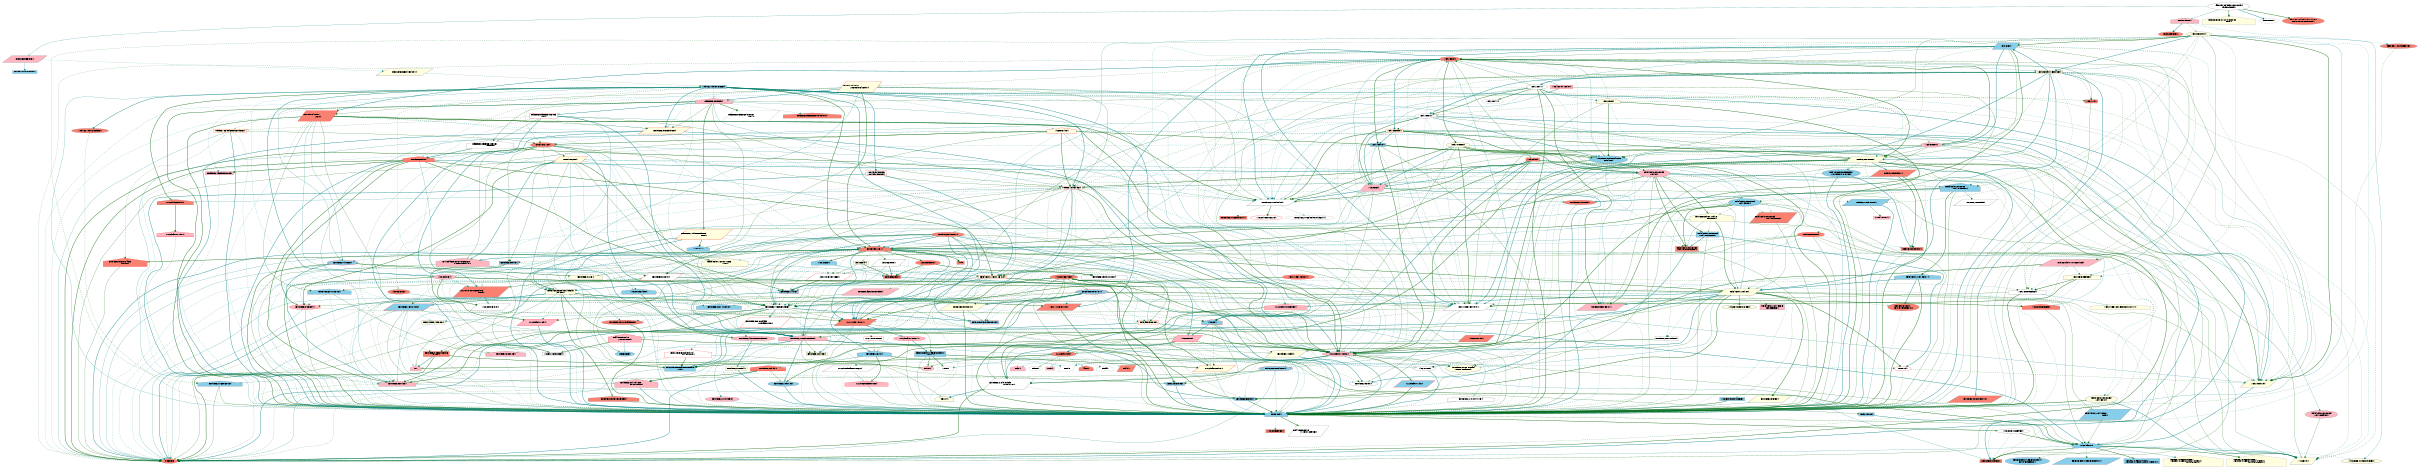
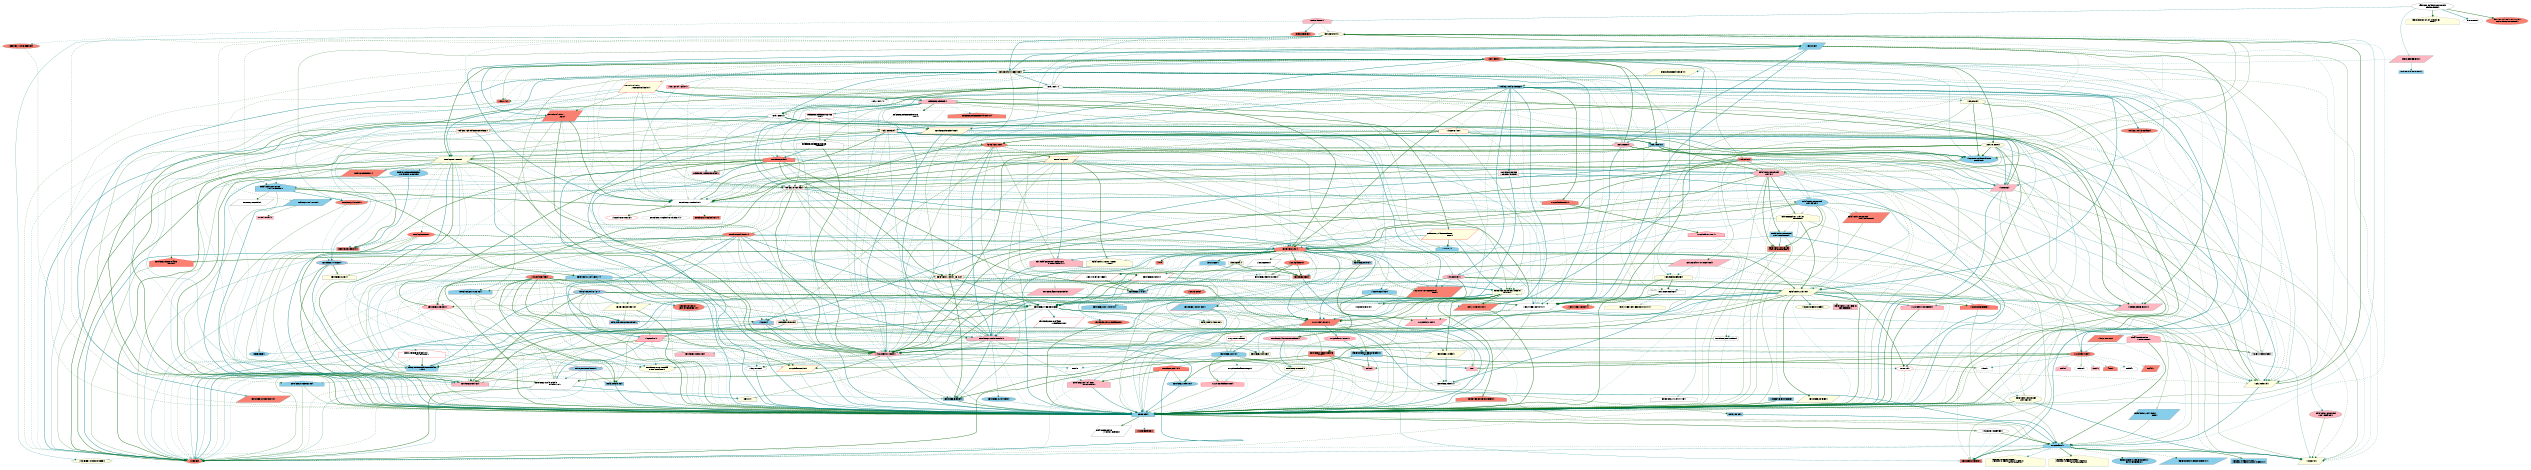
edge "Math/Transform.h" -> "Math/MathFwd.h": reversed
edge "Math/UnrealMathFPU.h" -> "Math/VectorRegister.h": reversed
node "HAL/PlatformMisc.h": removed
node "Templates/IsArithmetic.h": fillcolor lightpink -> skyblue
